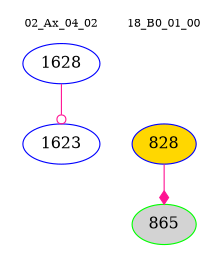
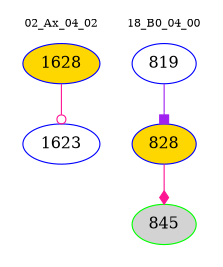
cluster "18_B0_01_00": label "18_B0_01_00" -> "18_B0_04_00"
node "1628": fillcolor white -> gold
node "819": added
node "865": label "865" -> "845"
